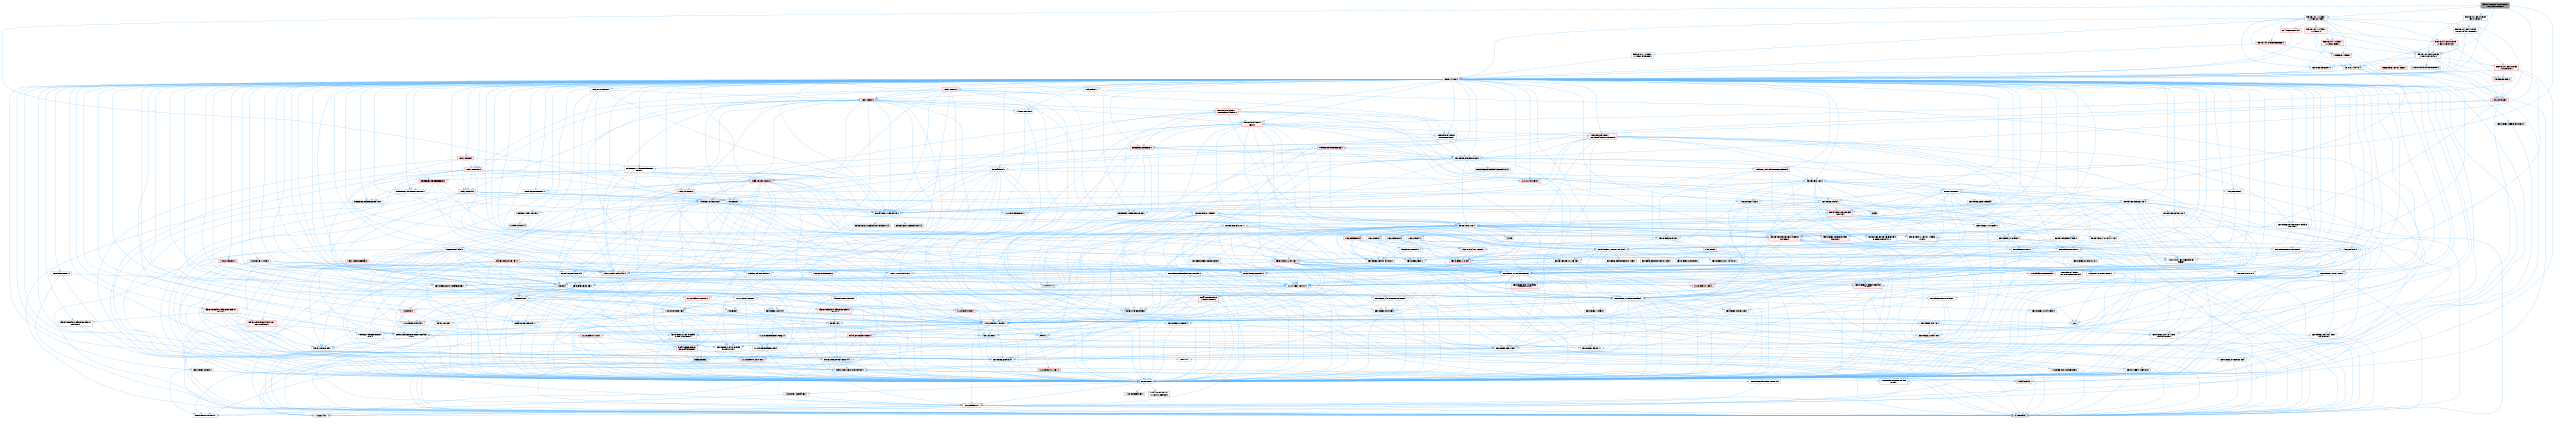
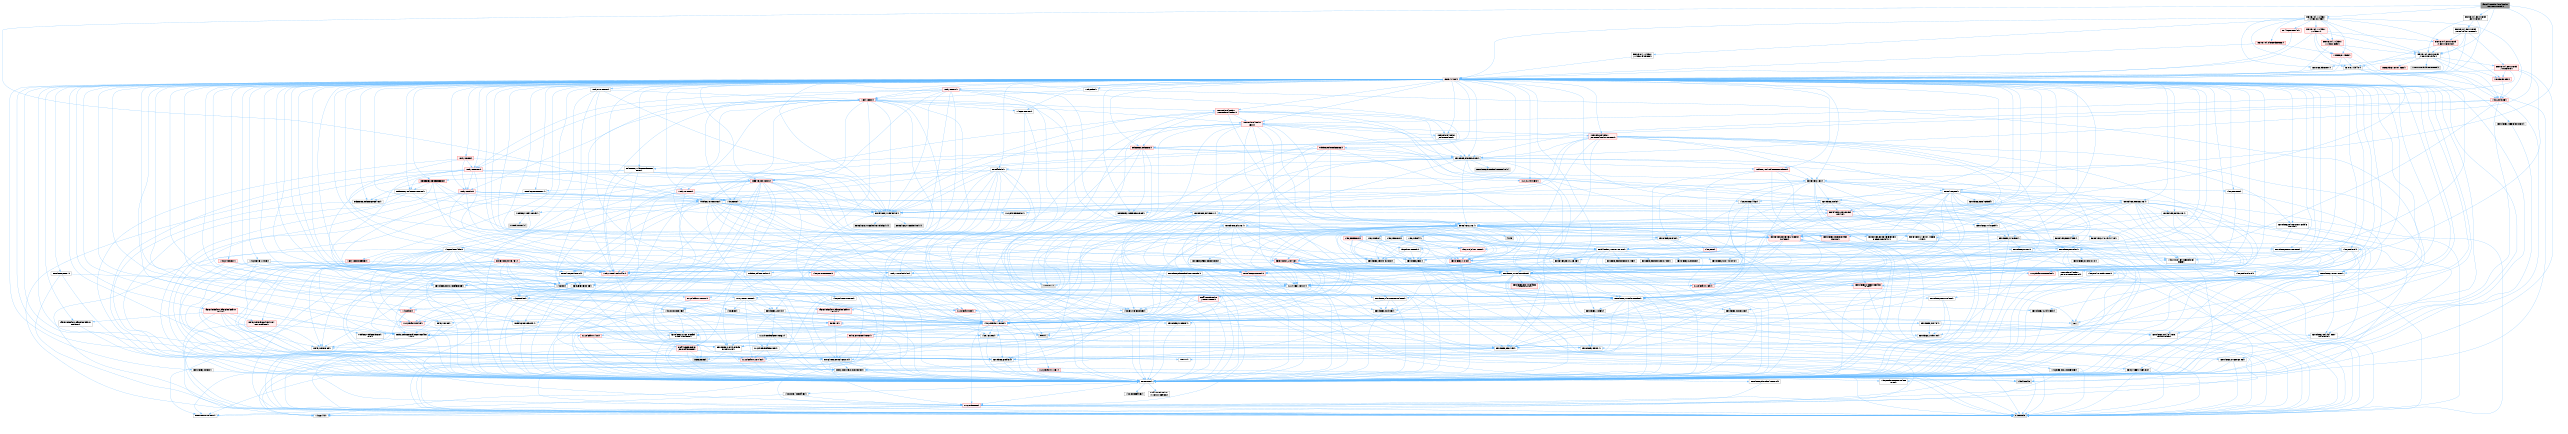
node "Containers/SWidget.h": label "Containers/SWidget.h" -> "Containers/StringConv.h"
node "tuple": removed
node "HAL/Platform.h": label "HAL/Platform.h" -> "HAL/IsAbstract.h"
